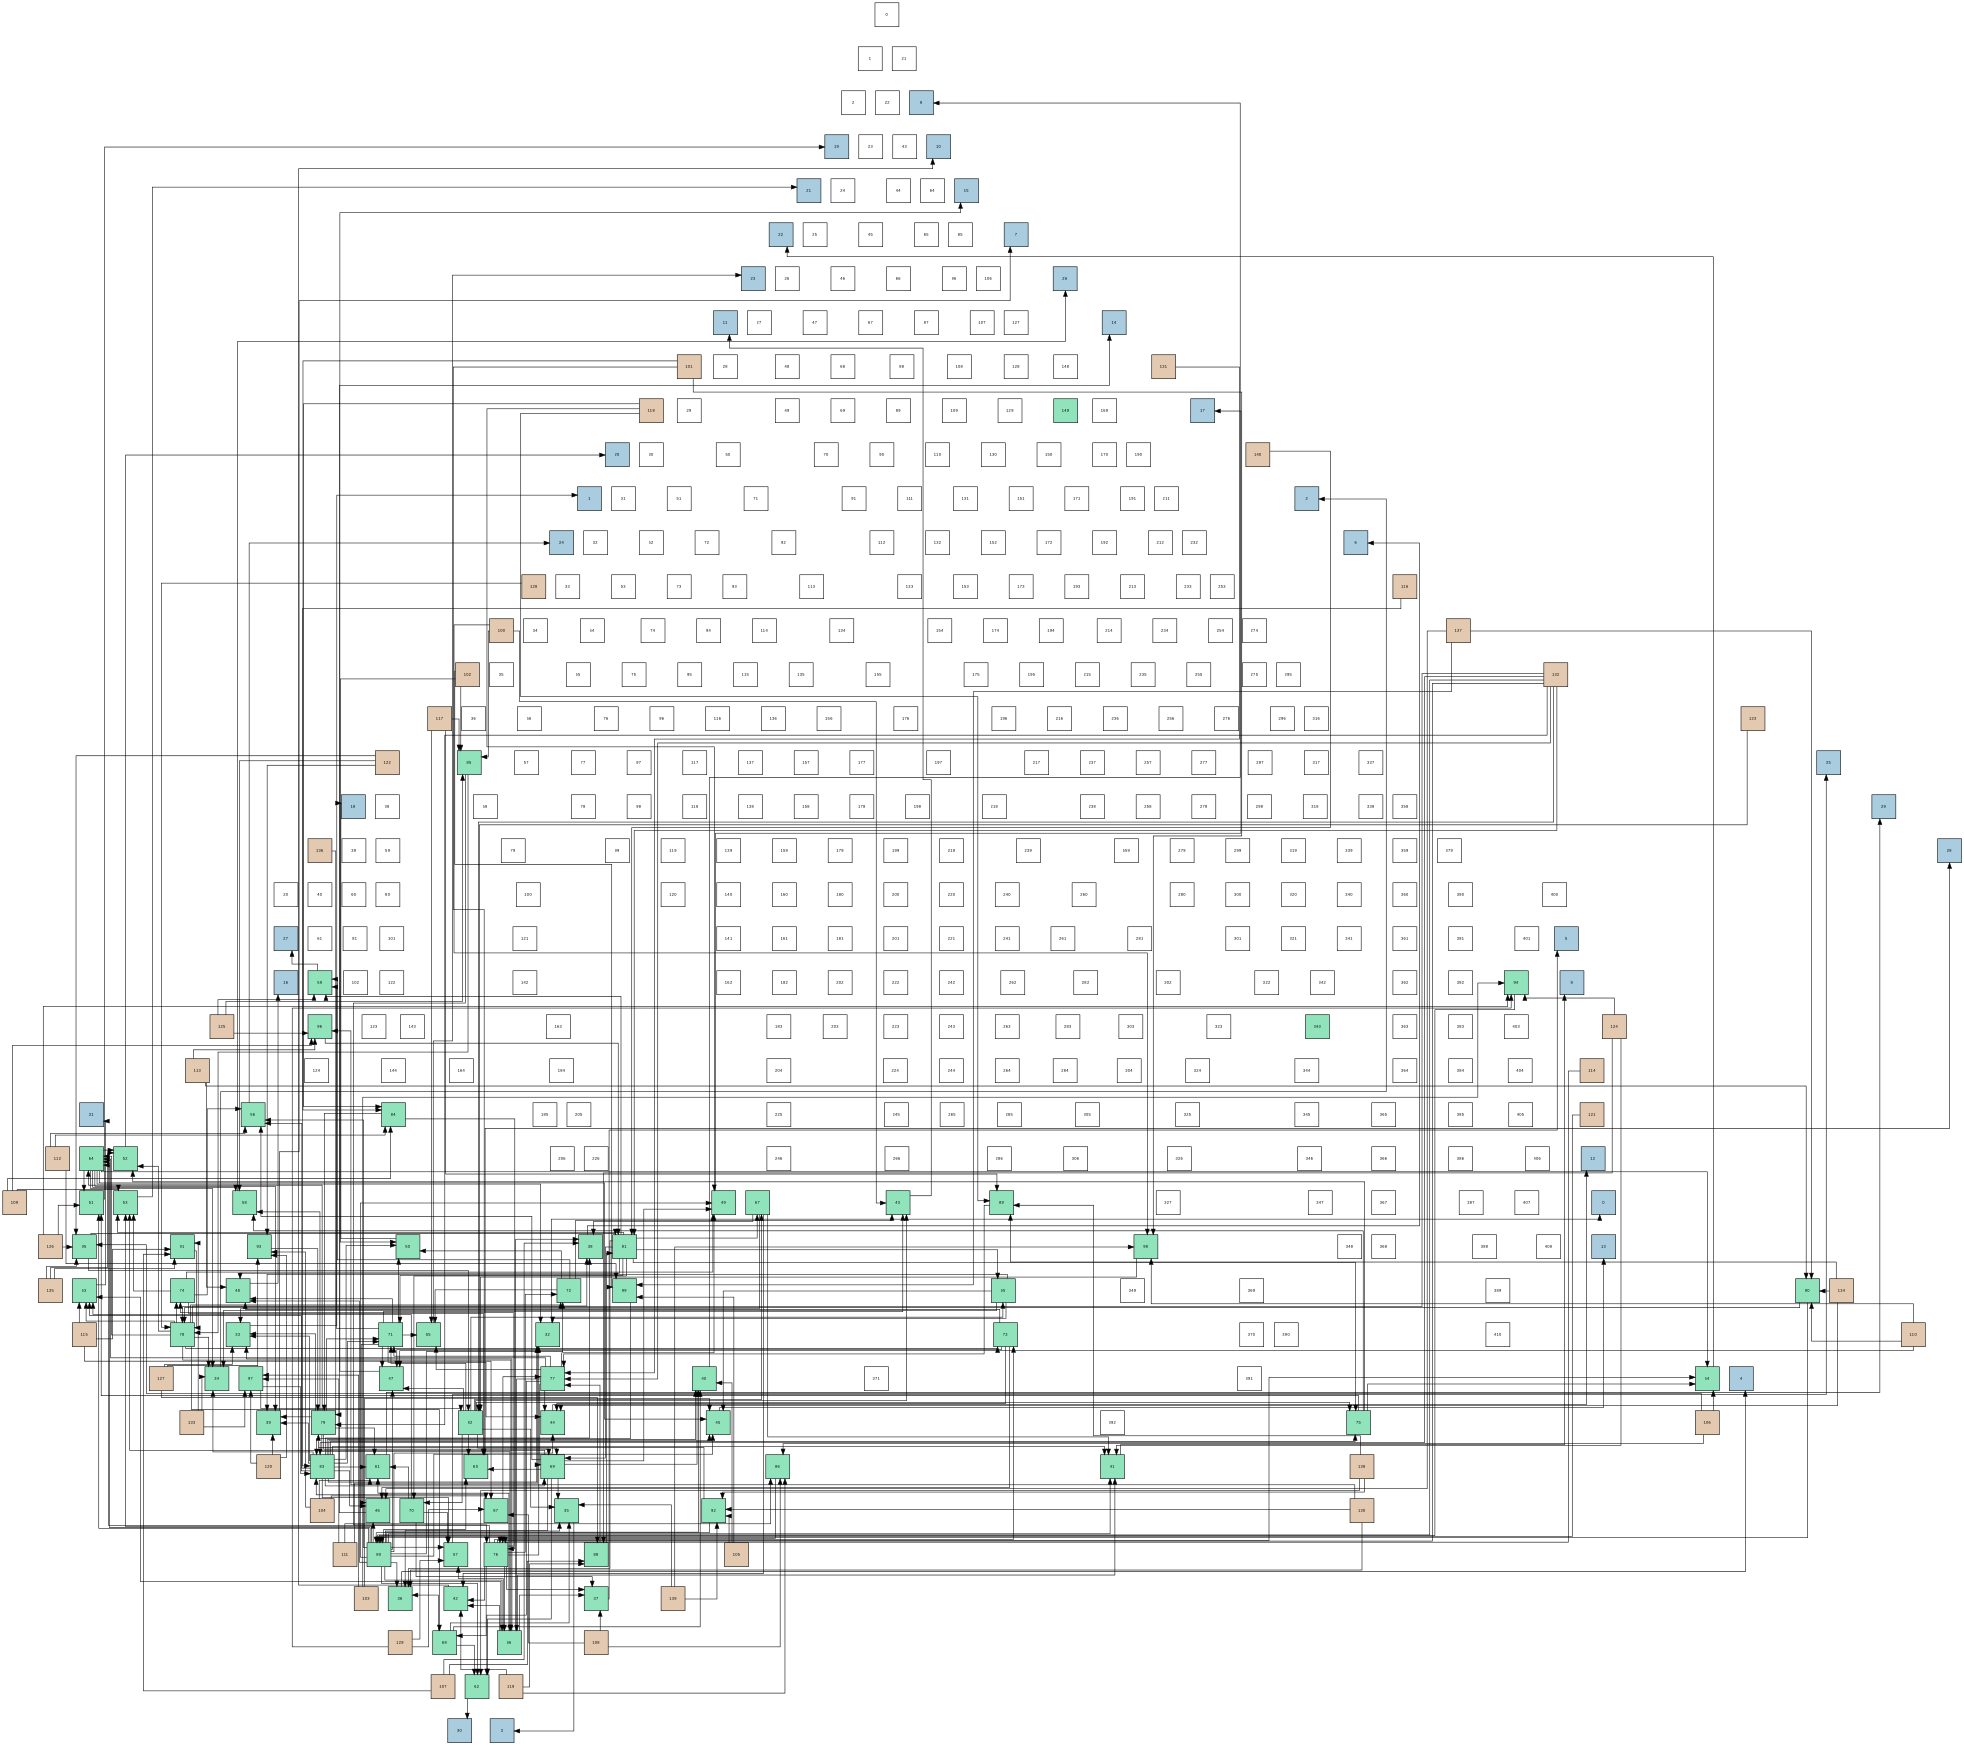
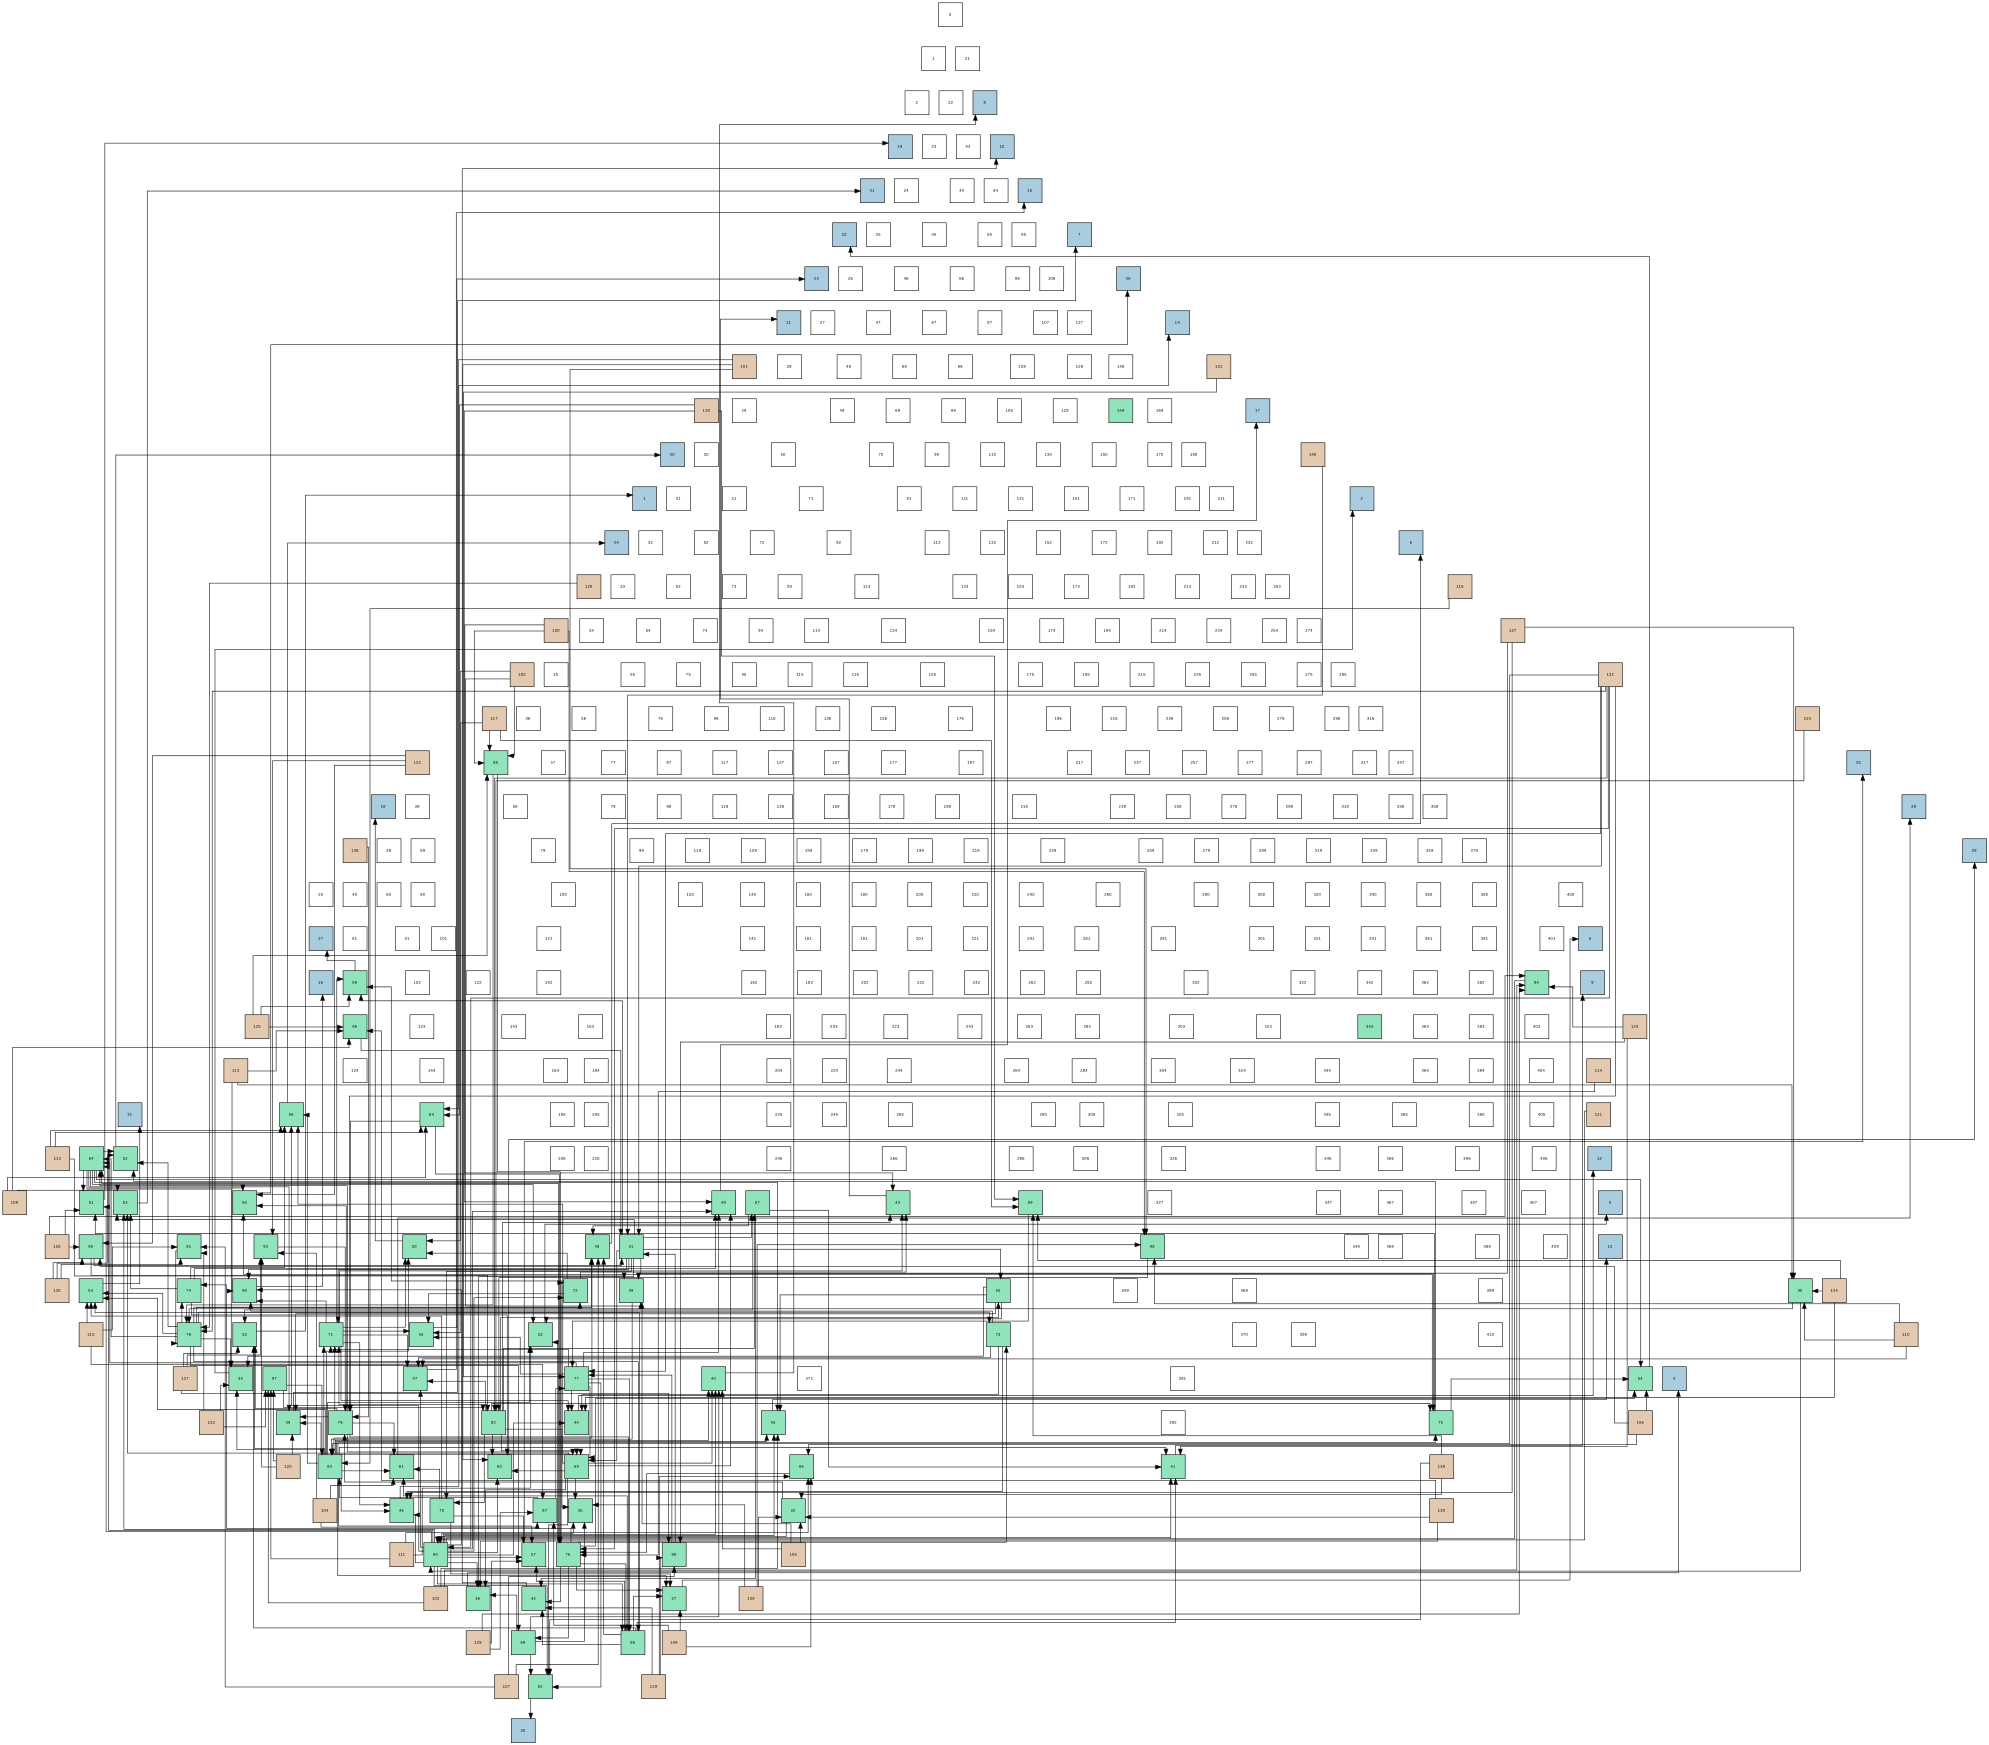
node "659": label "659" -> "259"
edge "83" -> "37": added
node "3": removed
